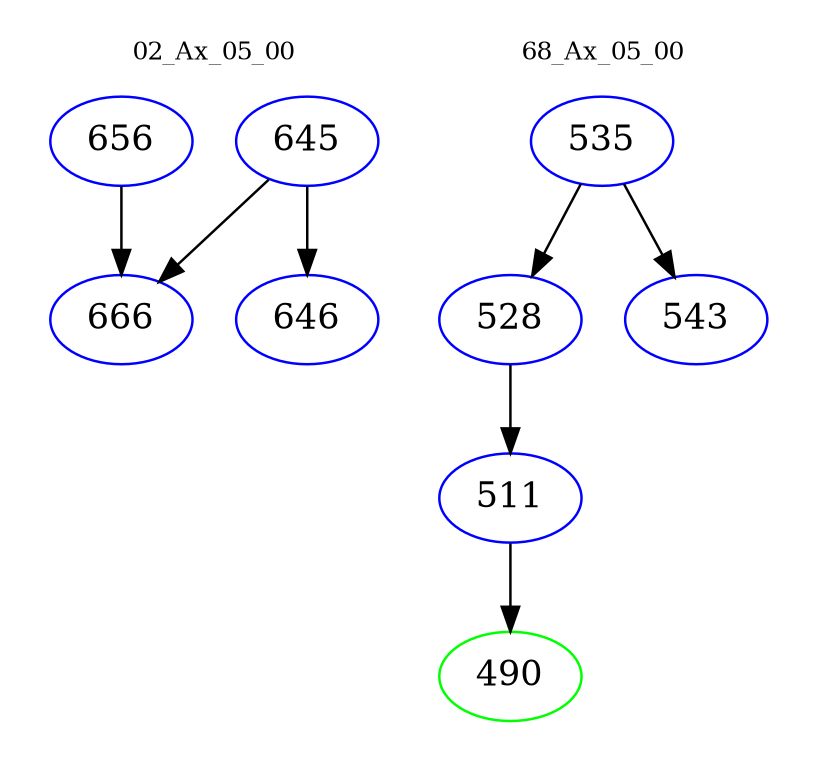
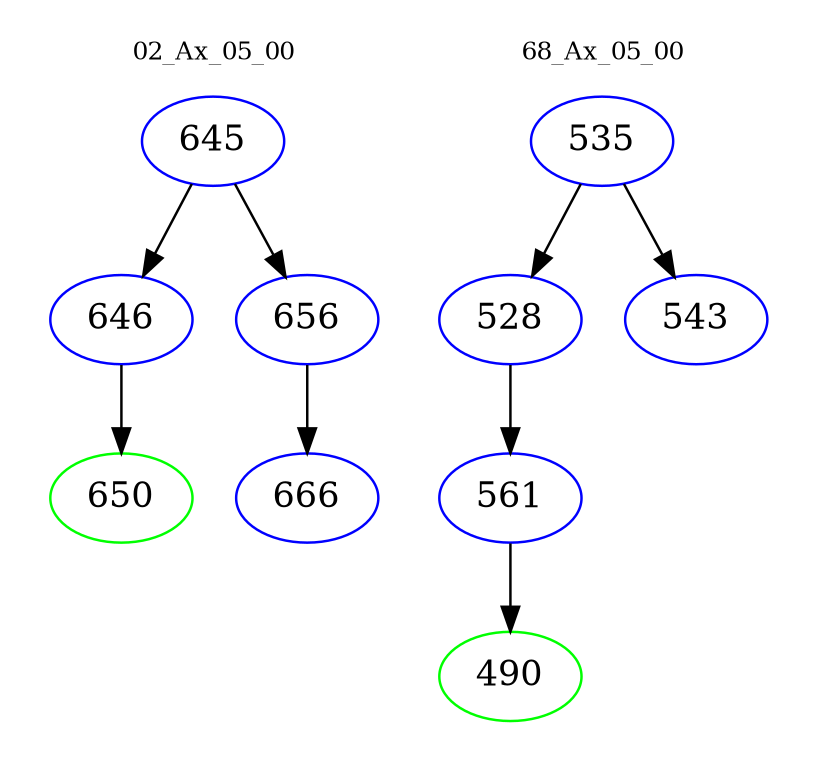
edge "645" -> "666": now "645" -> "656"
node "650": added
node "511": label "511" -> "561"
